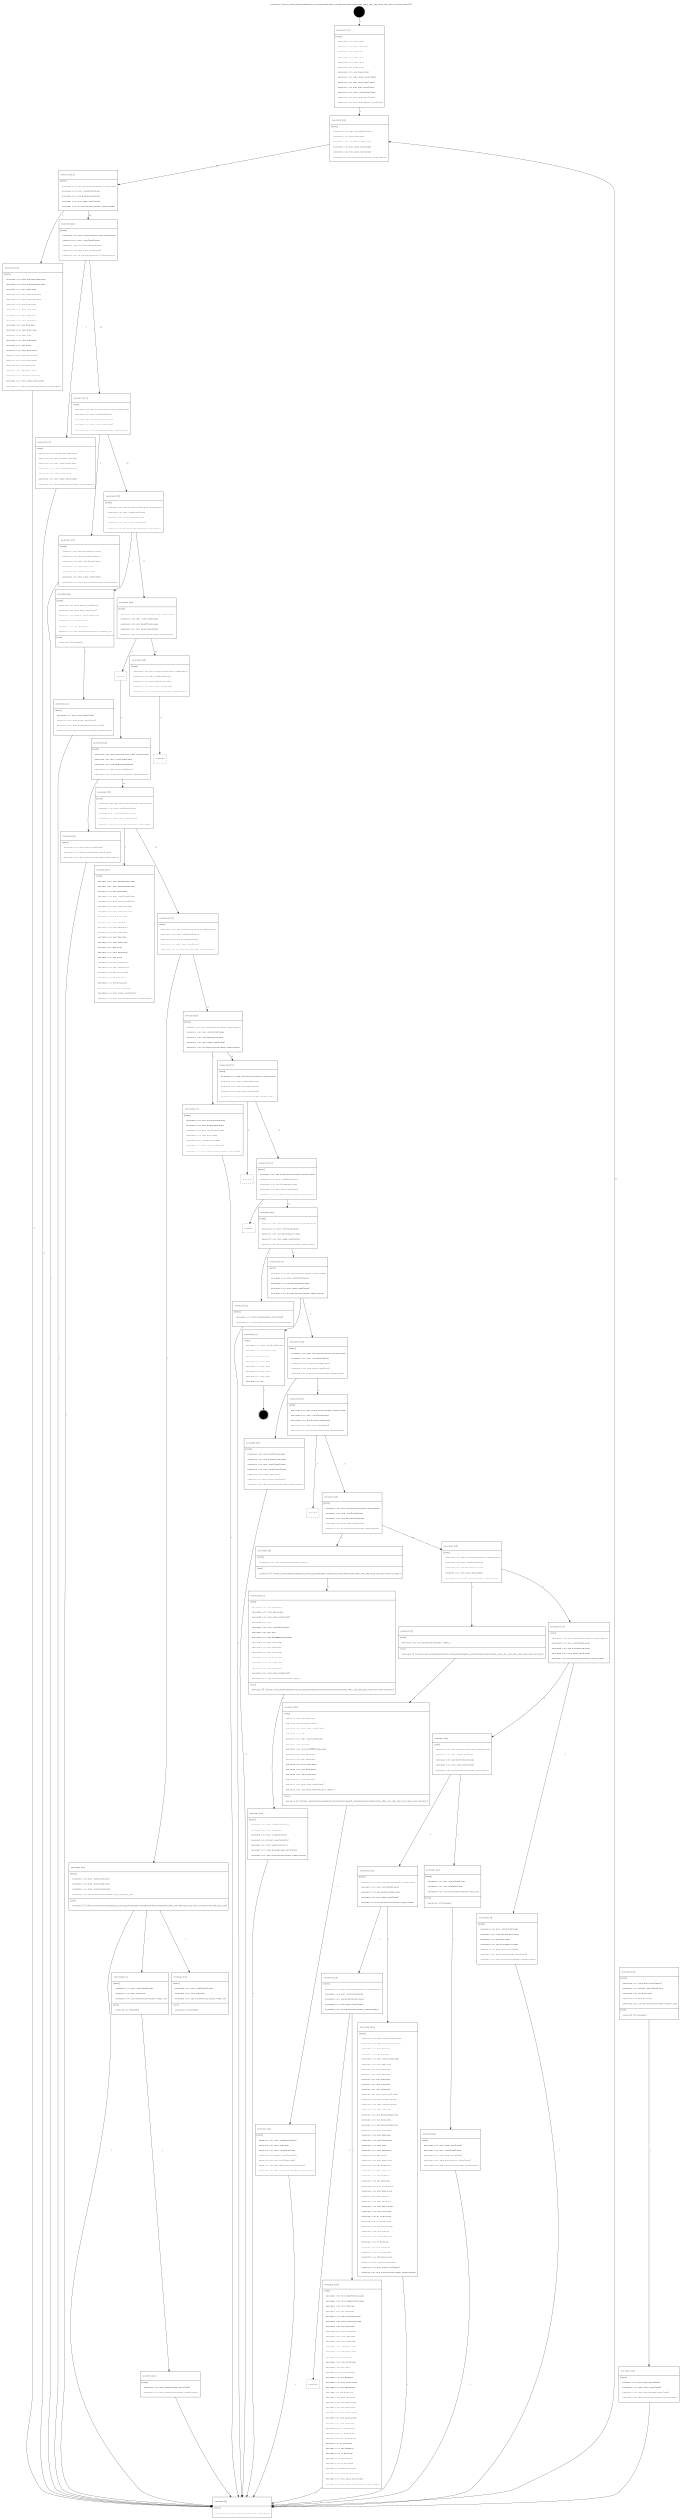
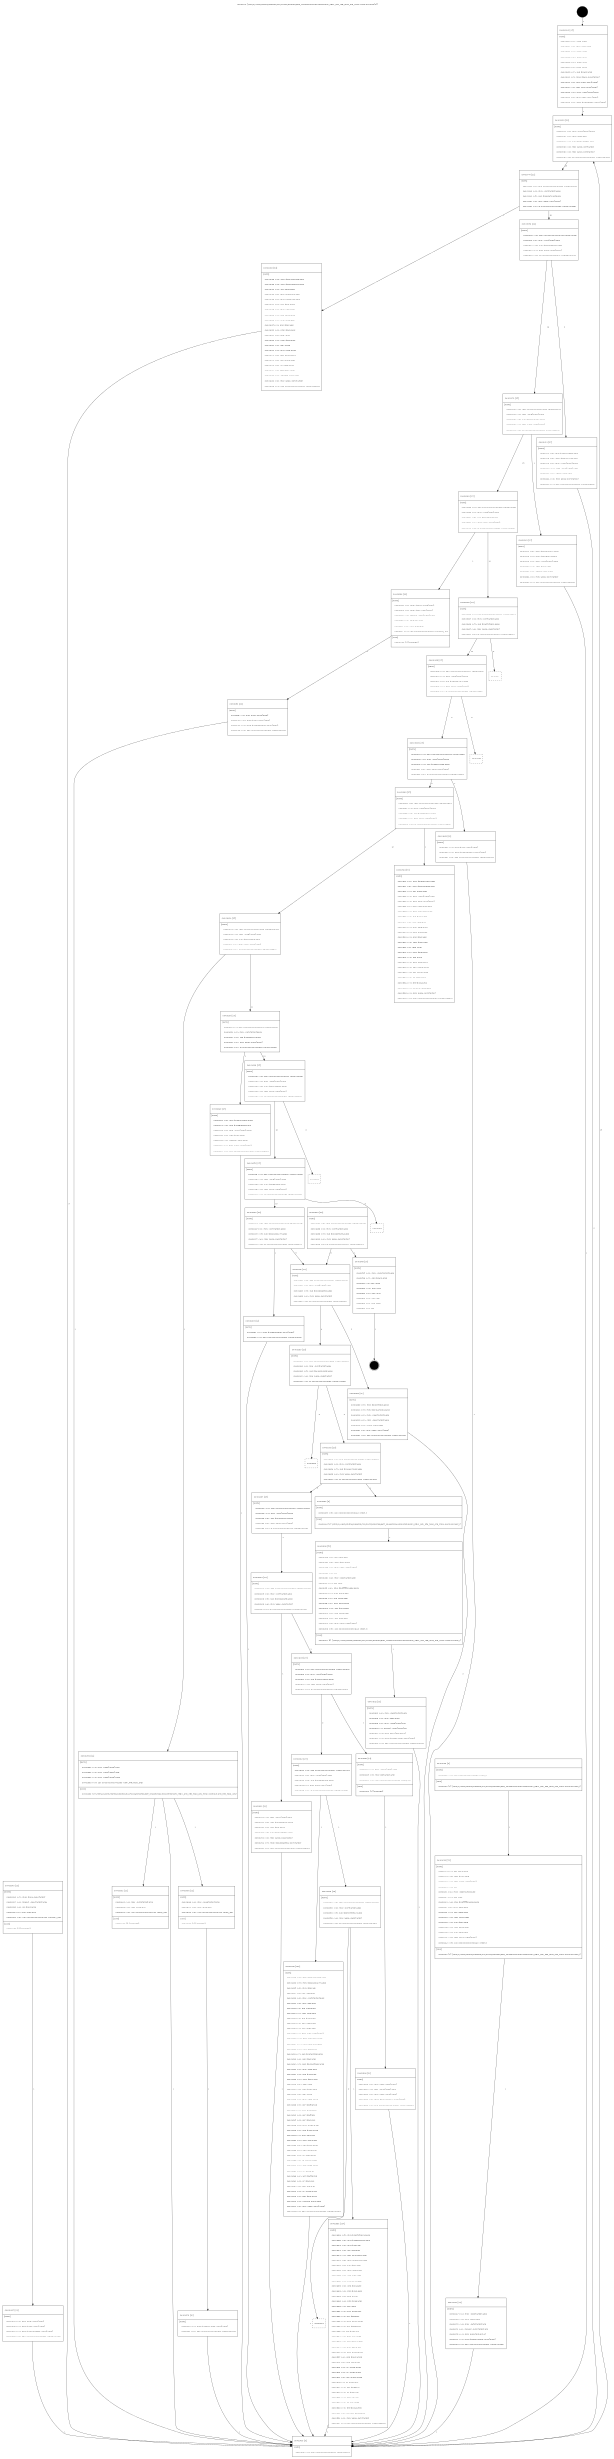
edge "0x401fc9" -> "0x4019d4 [25]": now "0x4019bb [25]" -> "0x4019d4 [25]"
edge "0x401a6a [25]" -> "0x401a83 [25]": now "0x401a6a [25]" -> "0x401a9c [25]"
edge "0x401ae7 [25]" -> "0x401c2e [5]": removed, label "1"
